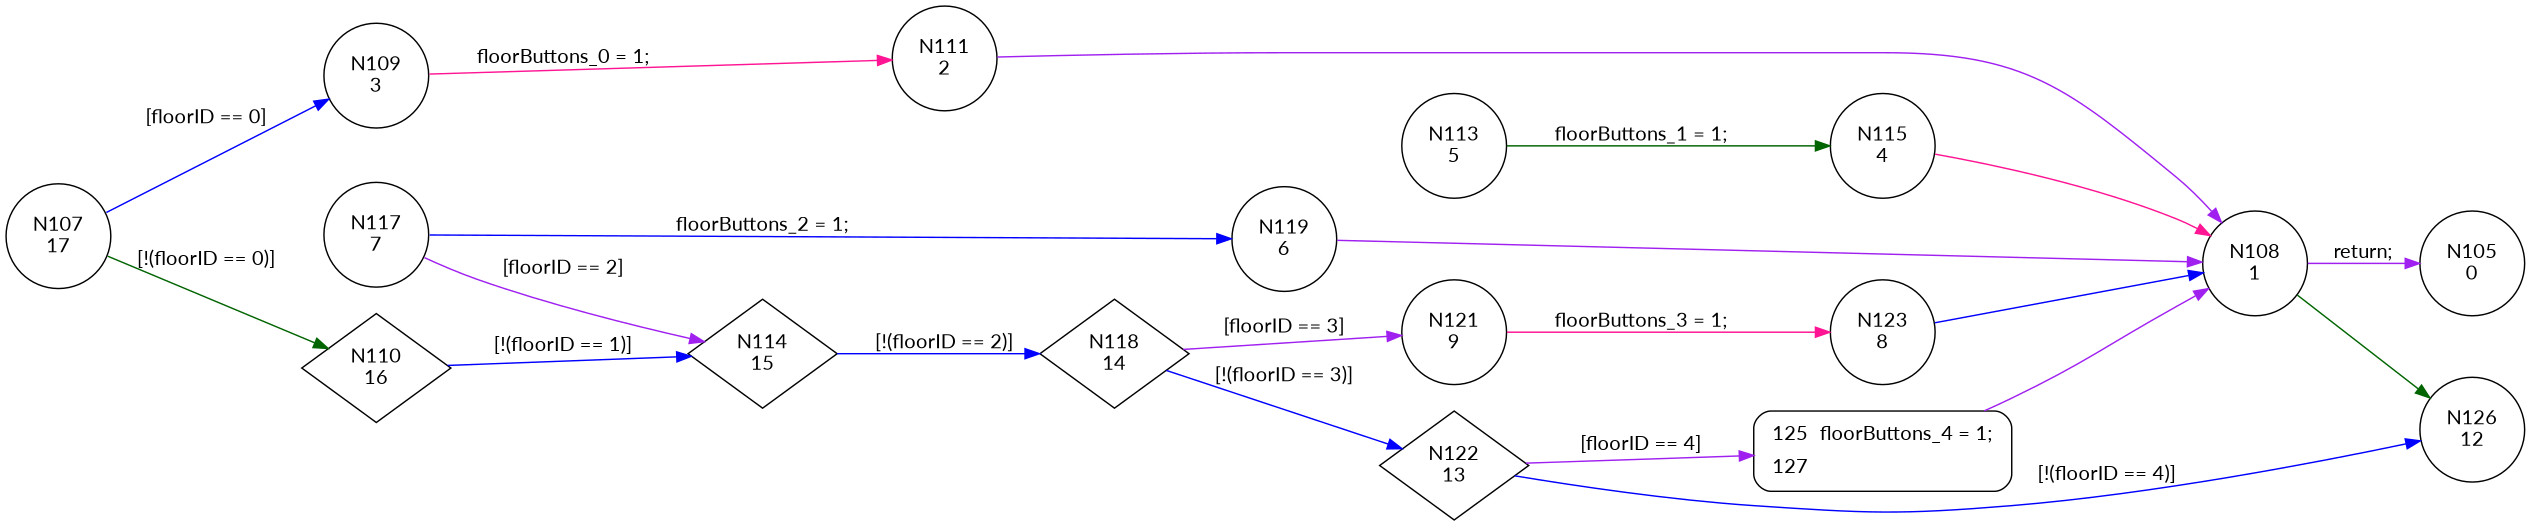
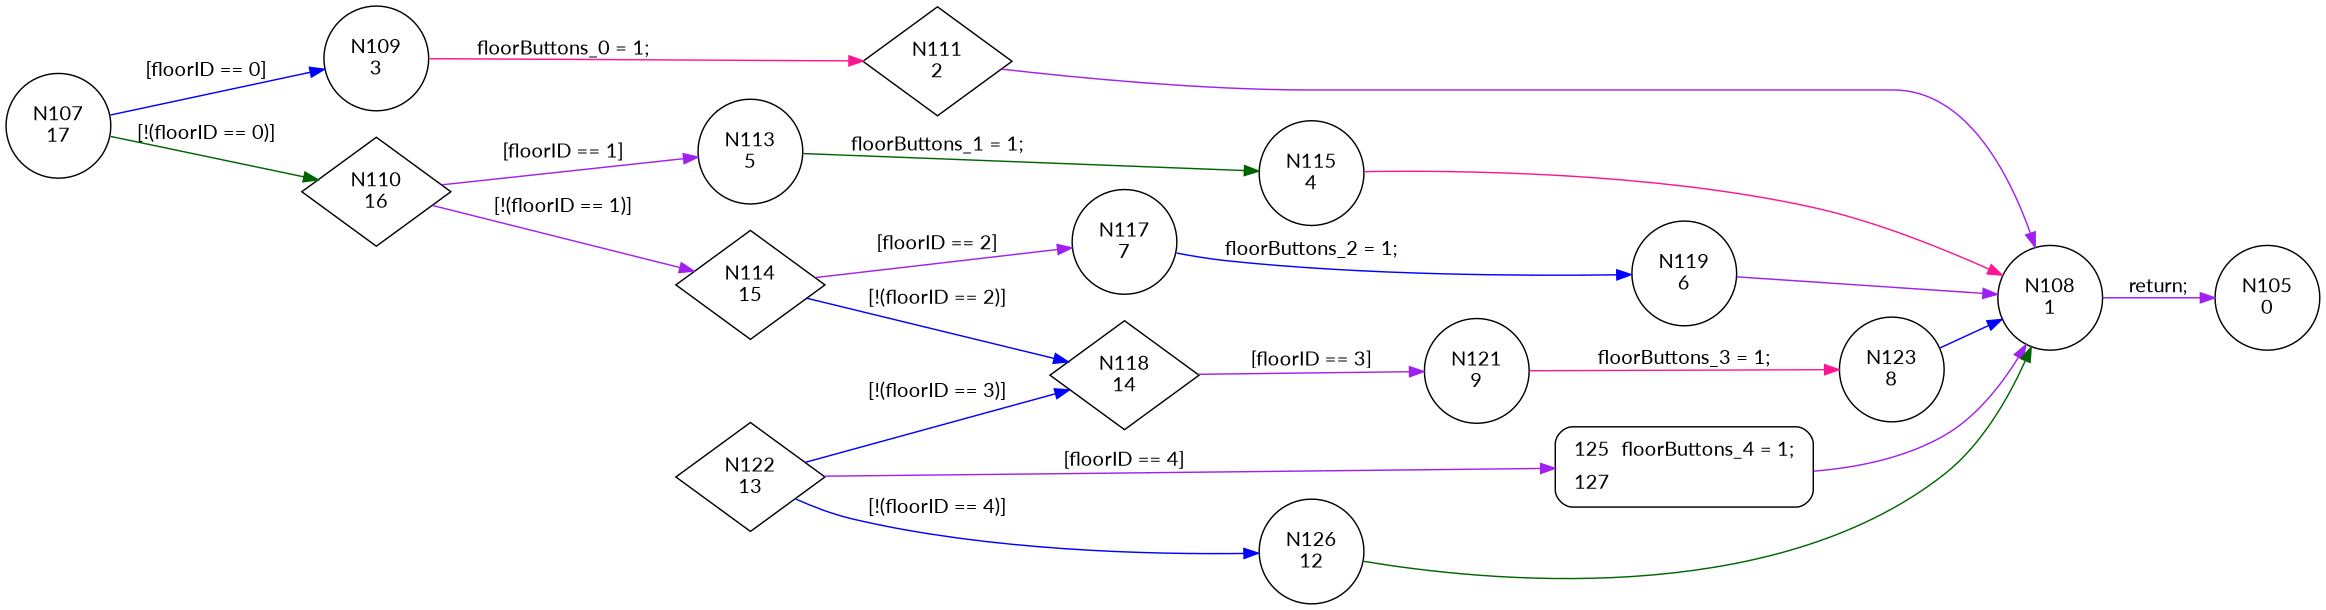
node "N111 2": shape circle -> diamond
edge "N110 16" -> "N113 5": added, label "[floorID == 1]"
edge "N117 7" -> "N114 15": reversed
edge "N108 1" -> "N126 12": reversed
edge "N110 16" -> "N114 15": color blue -> purple
edge "N118 14" -> "N122 13": reversed
